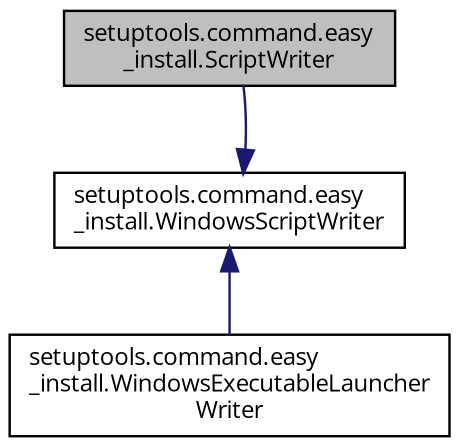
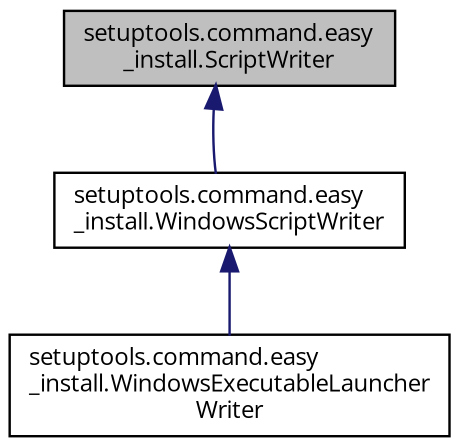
edge "setuptools.command.easy _install.ScriptWriter" -> "setuptools.command.easy _install.WindowsScriptWriter": reversed
